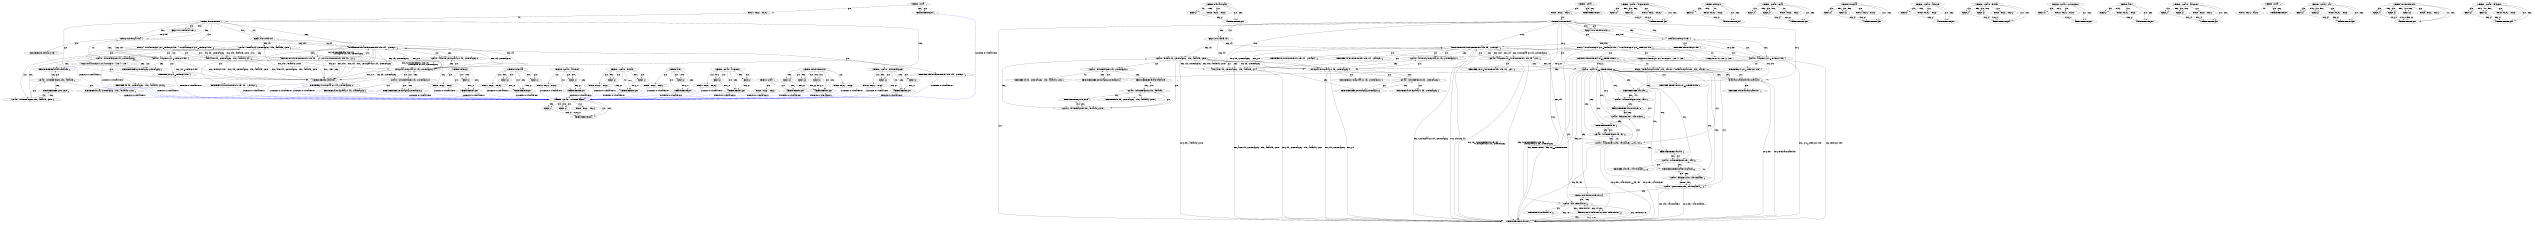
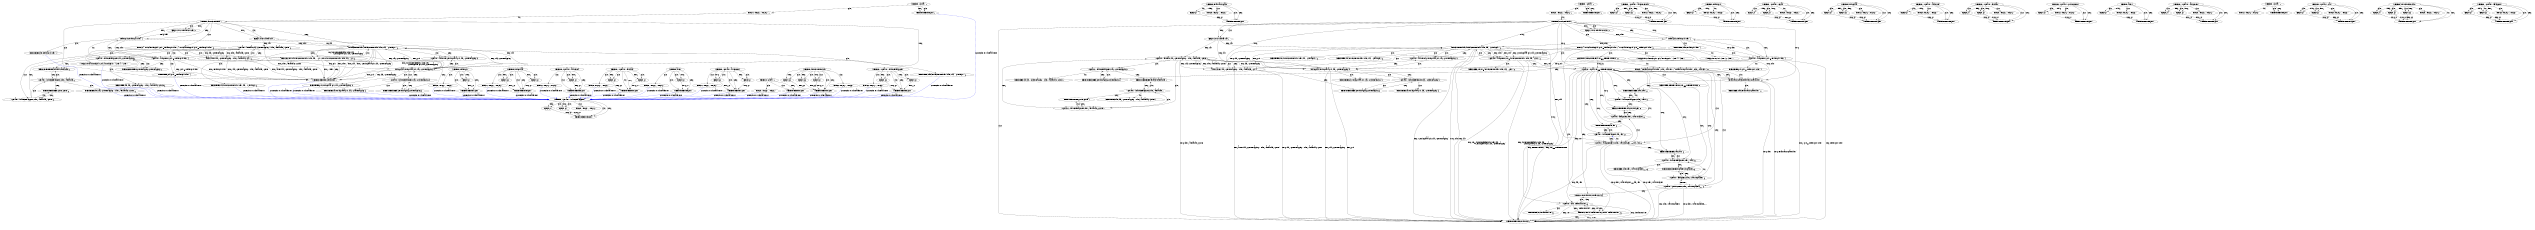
edge "(<operator>.equals,ret == NETDEV_TX_OK)" -> "(FIELD_IDENTIFIER,tx_packets,tx_packets)": now "(IDENTIFIER,NETDEV_TX_OK,ret == NETDEV_TX_OK)" -> "(FIELD_IDENTIFIER,tx_packets,tx_packets)"
edge "(<operator>.fieldAccess,ndev->stats.tx_packets)" -> "(<operator>.postIncrement,ndev->stats.tx_packets++)": removed, label "CFG:"
